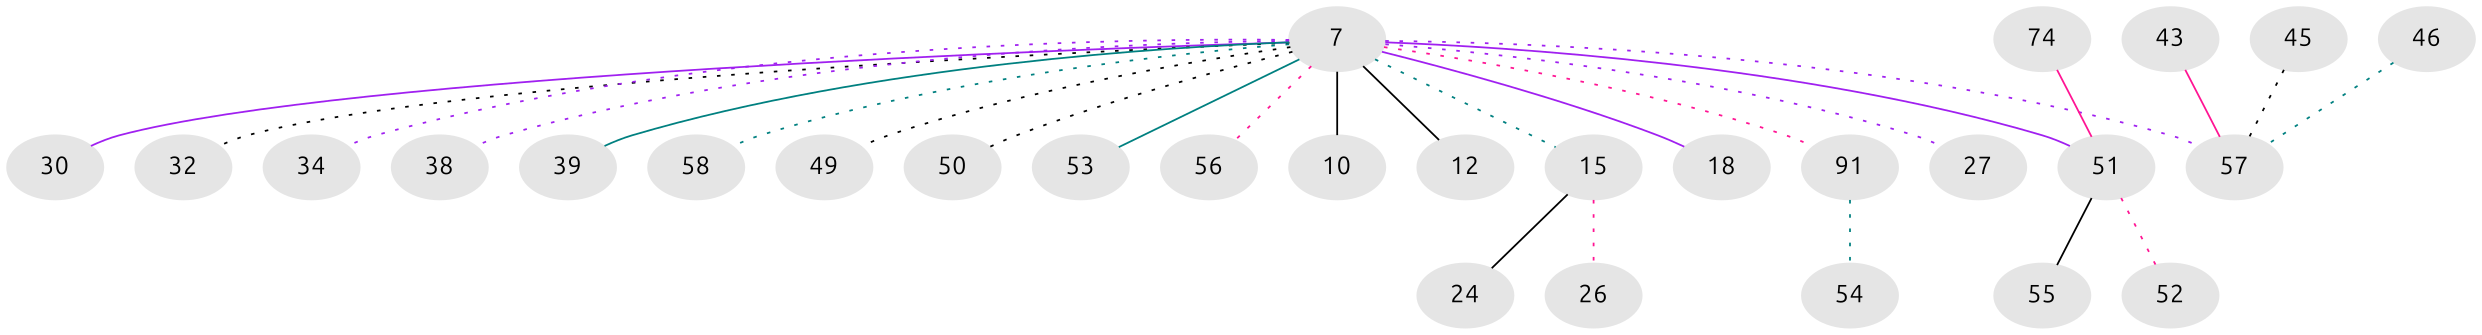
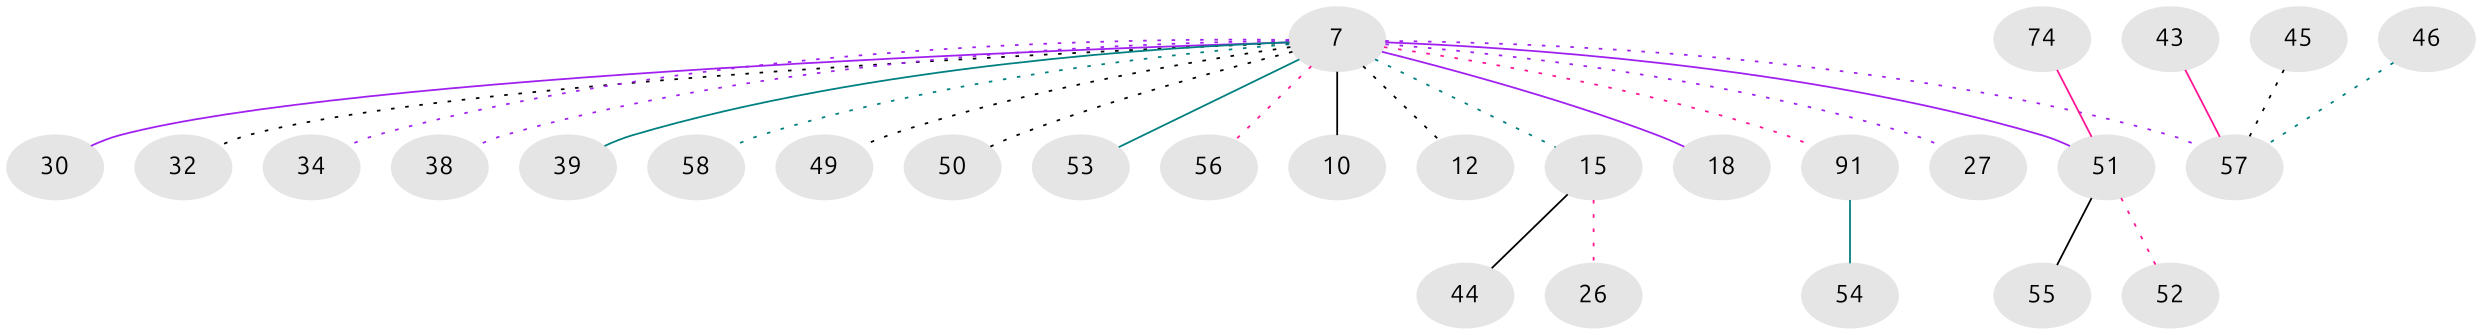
edge "7" -- "12": style solid -> dotted
edge "91" -- "54": style dotted -> solid
node "24": label "24" -> "44"
